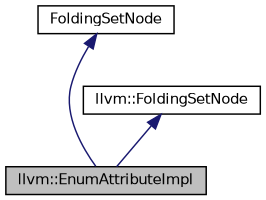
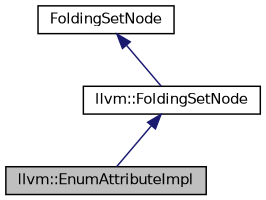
edge "llvm::EnumAttributeImpl" -> "FoldingSetNode": now "llvm::FoldingSetNode" -> "FoldingSetNode"
